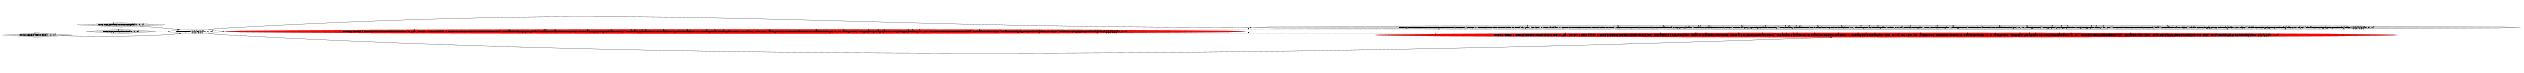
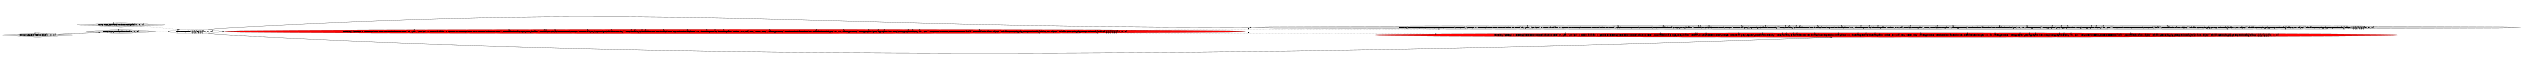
edge "testGroupByExtractFloorTimeLosAngeles['0', '0', '1']" -> "cannotVectorize()@@@3@@@['1', '1', '1']": style bold -> dashed
edge "testGroupByExtractFloorTime['1', '0', '0']" -> "cannotVectorize()@@@3@@@['1', '1', '1']": now "testGroupByExtractFloorTime['1', '0', '0']" -> "testGroupByExtractFloorTime['0', '1', '0']"
